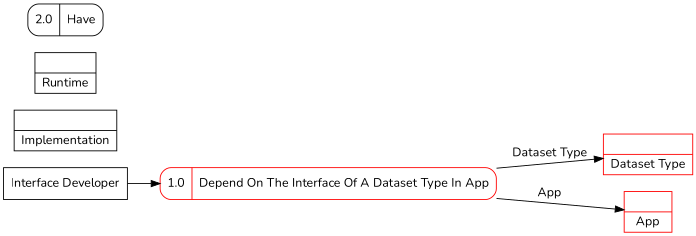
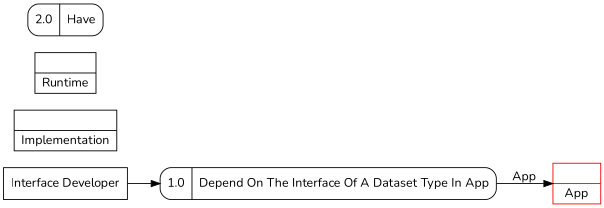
node "Dataset Type": removed
node "1.0": color red -> black
